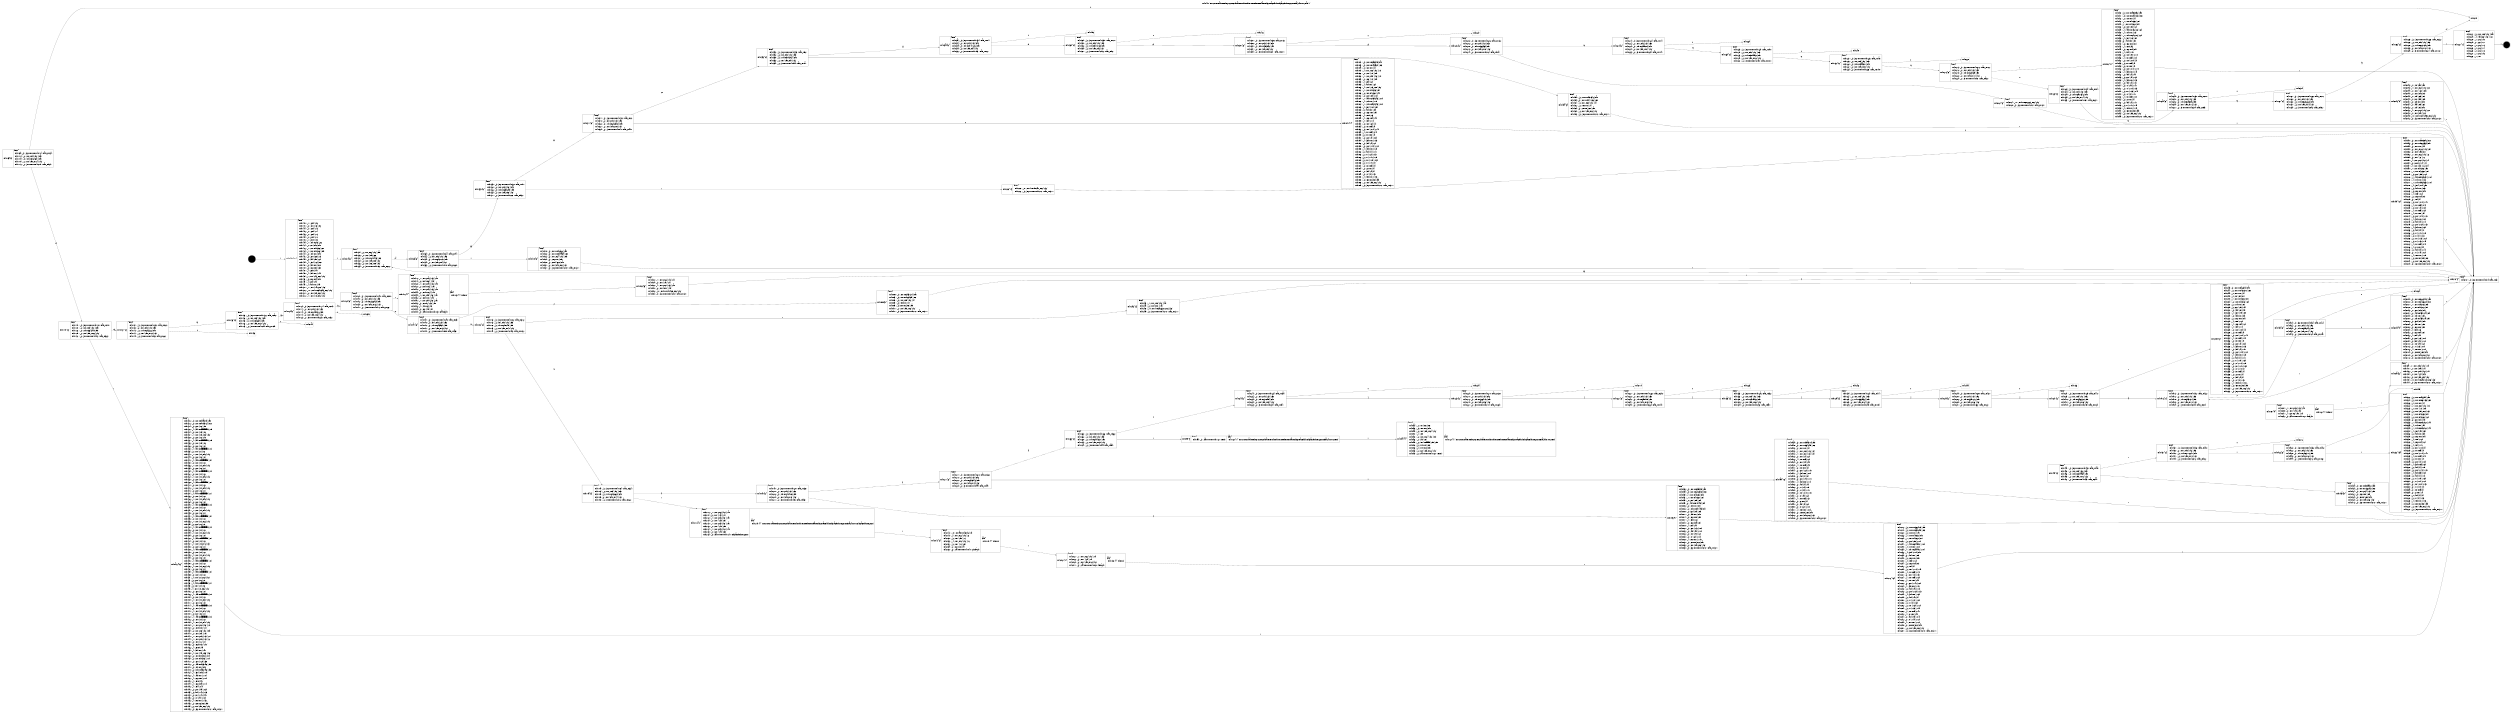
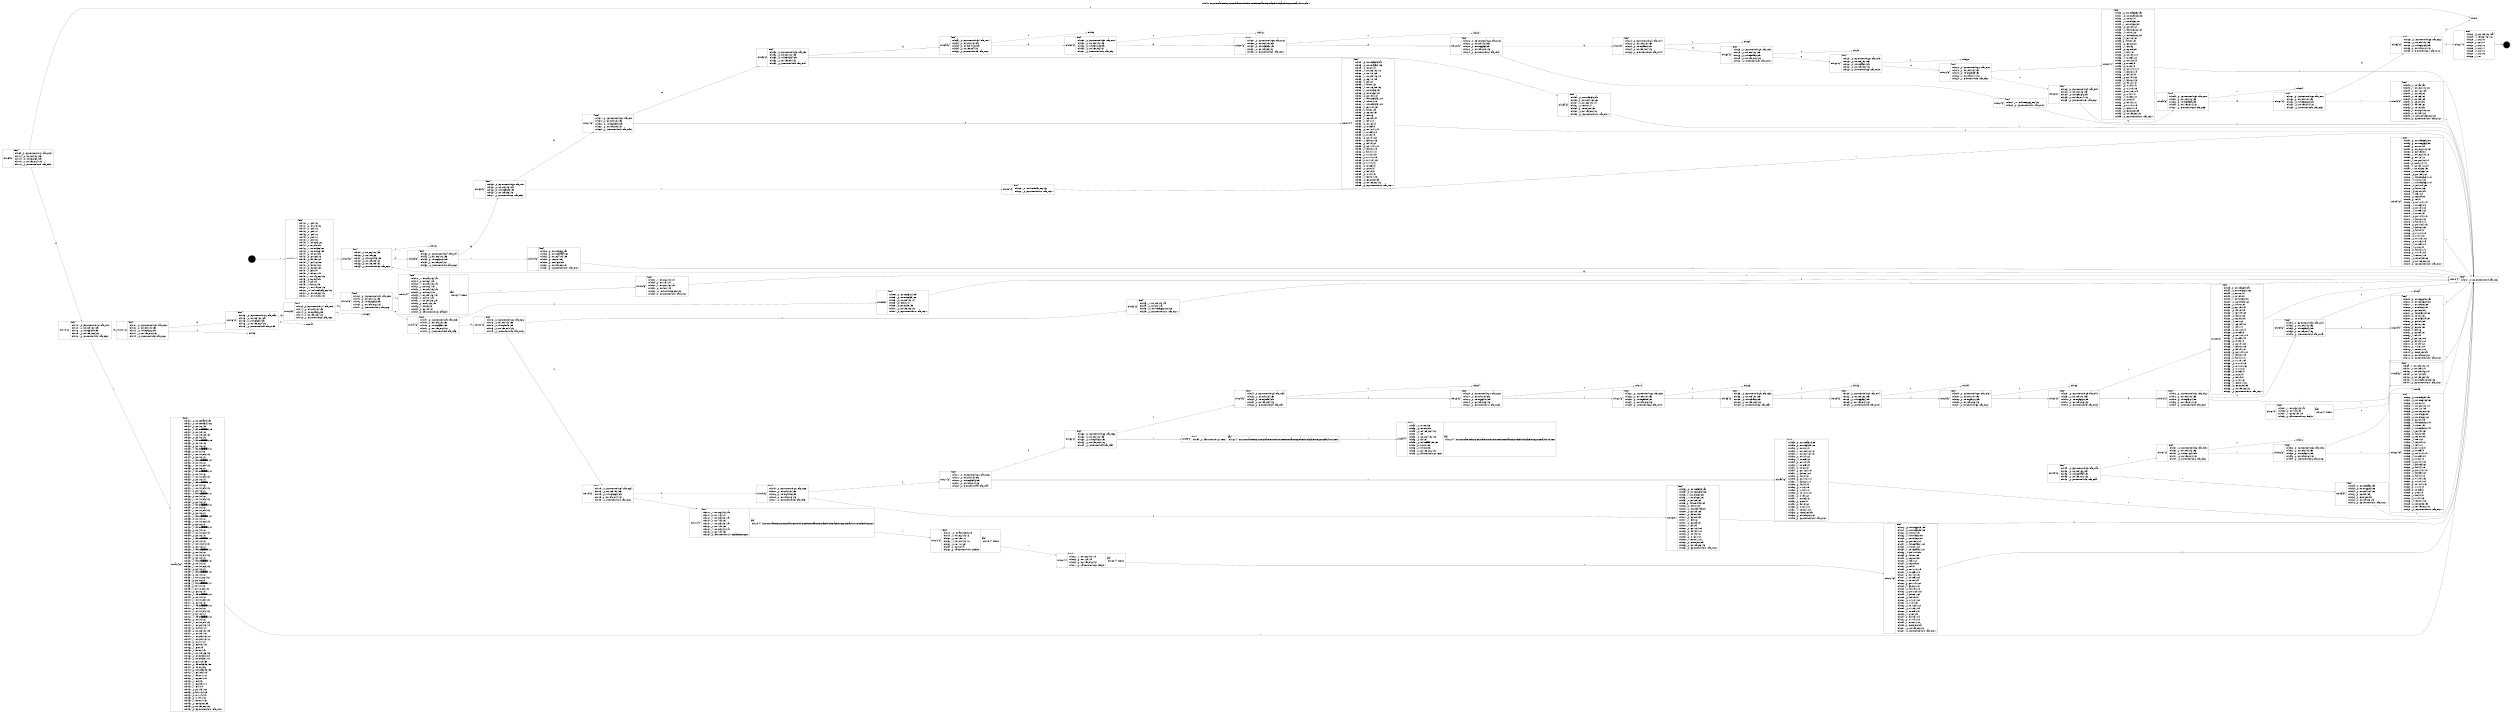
node "0x401cd8": added
edge "0x4020bd [91]" -> "0x401913 [28]": reversed
